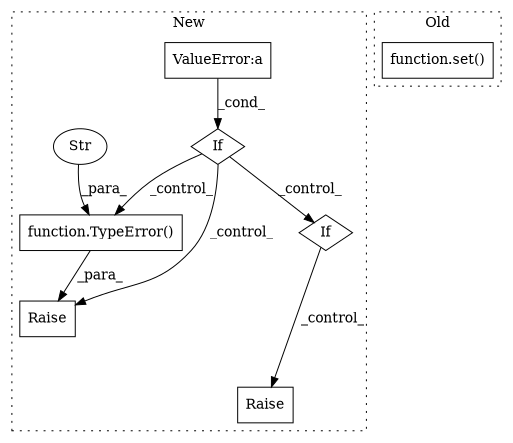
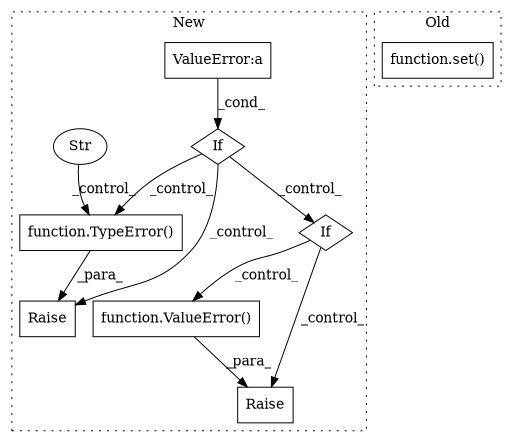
edge "Str" -> "function.TypeError()": label "_para_" -> "_control_"
node "function.ValueError()": added
